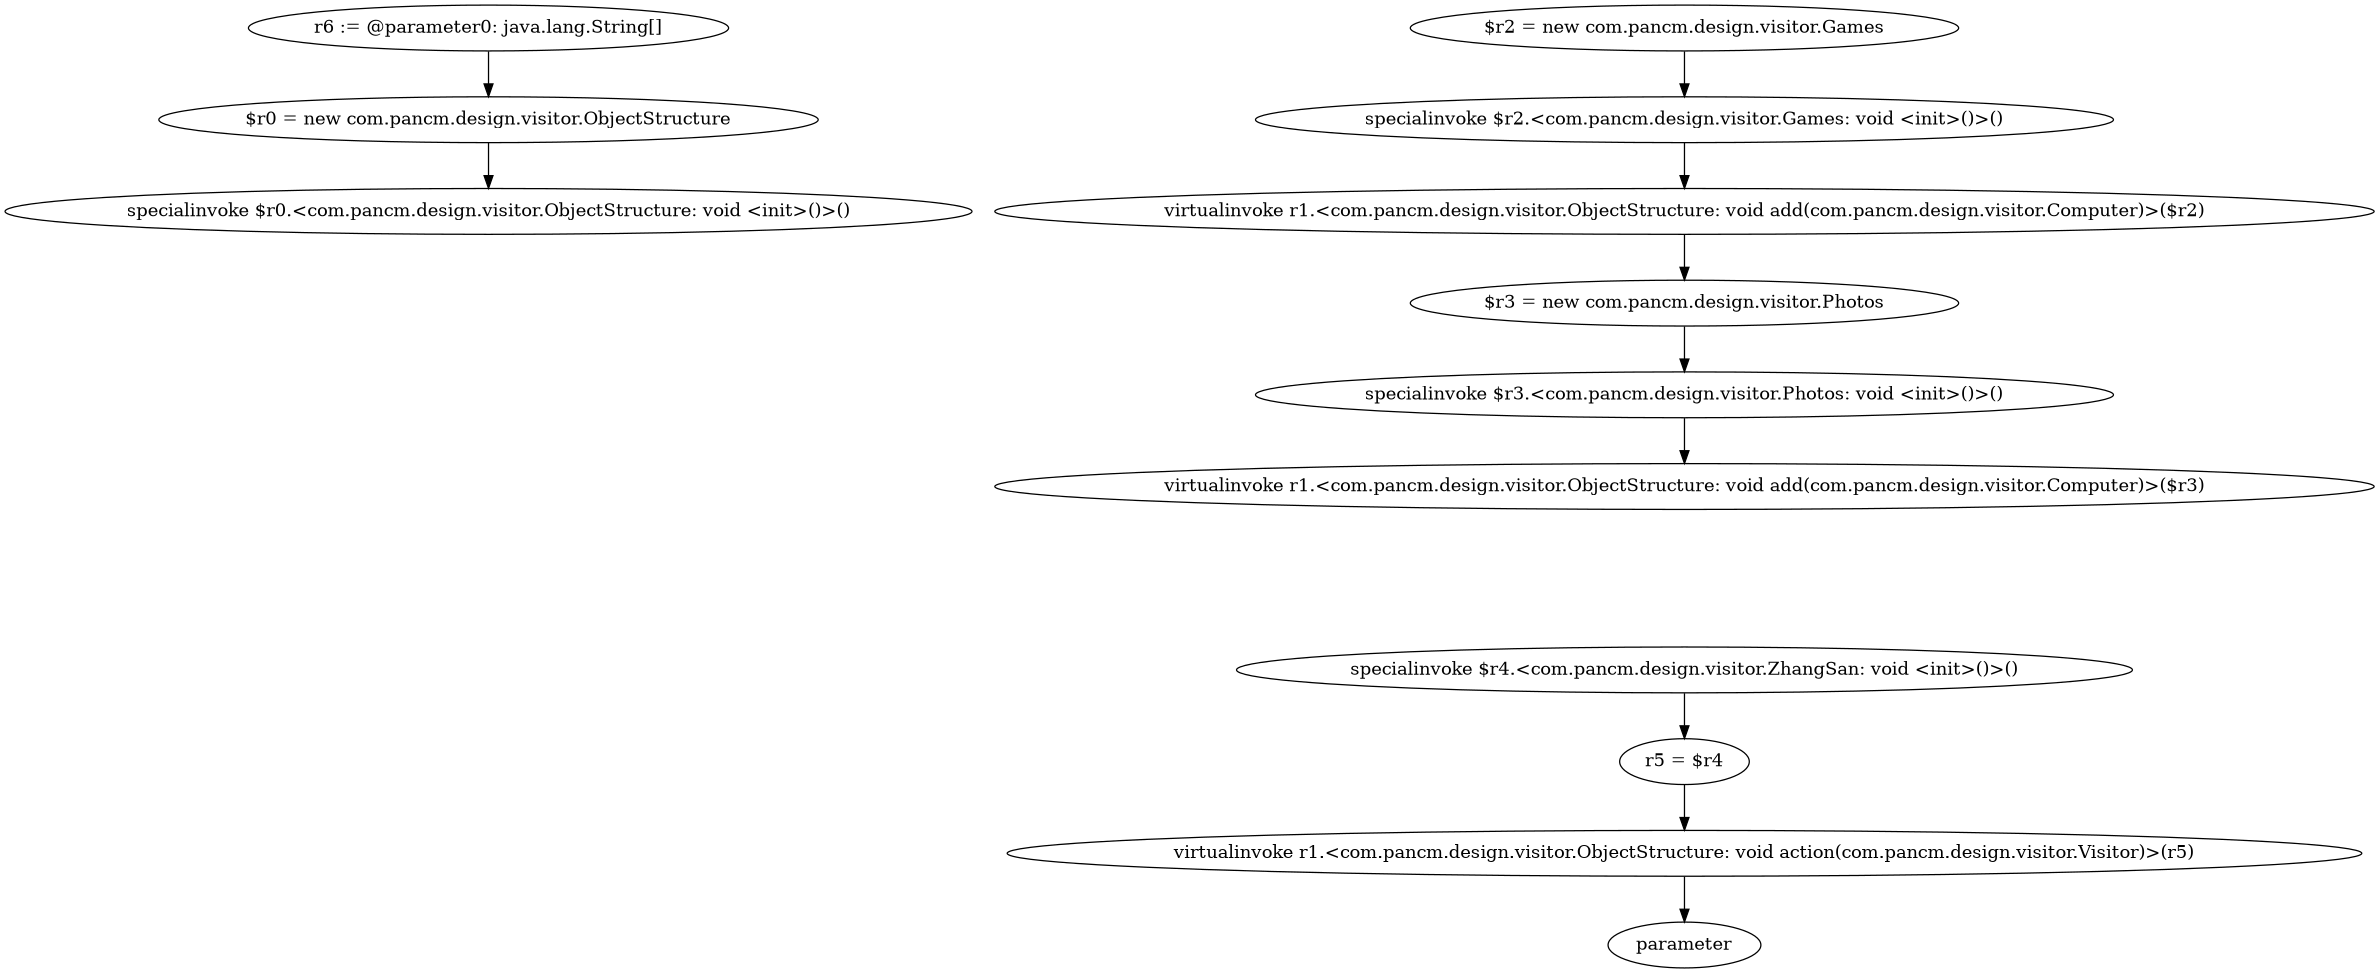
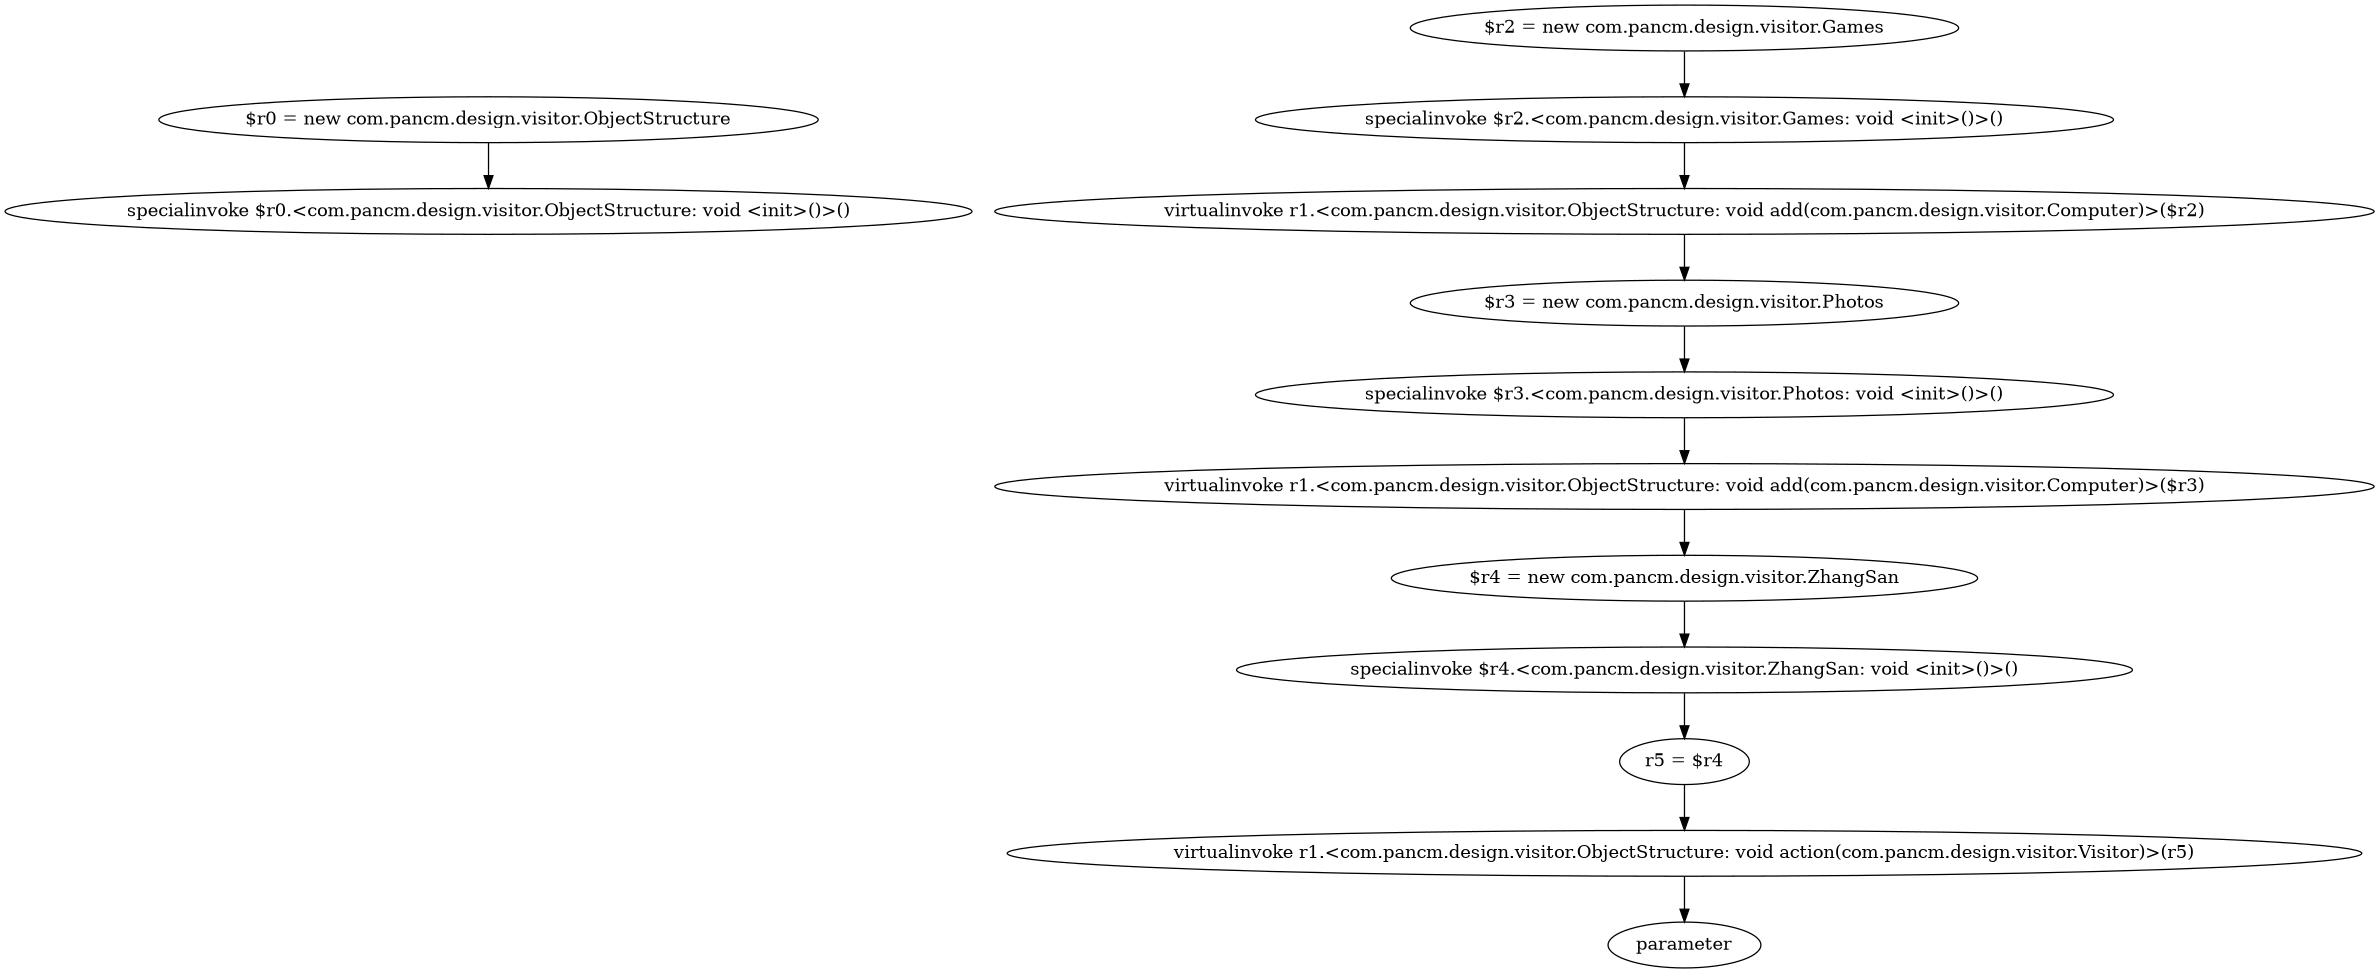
node "r6 := @parameter0: java.lang.String[]": removed
node "$r4 = new com.pancm.design.visitor.ZhangSan": added
